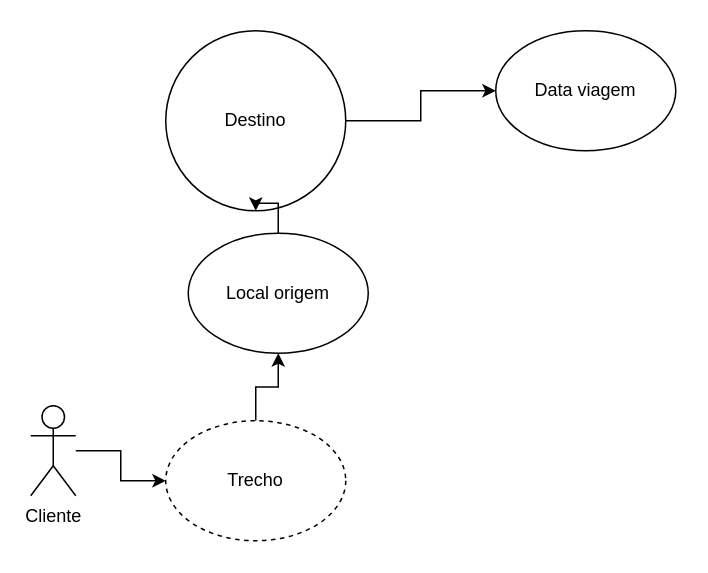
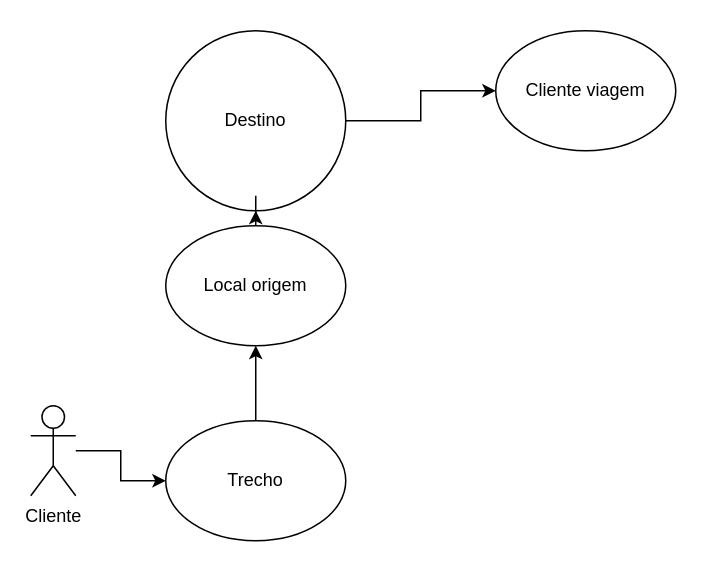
node "Data viagem": label "Data viagem" -> "Cliente viagem"
node "Local origem": moved (278, 293) -> (256, 286)
node "Trecho": style dashed -> solid
